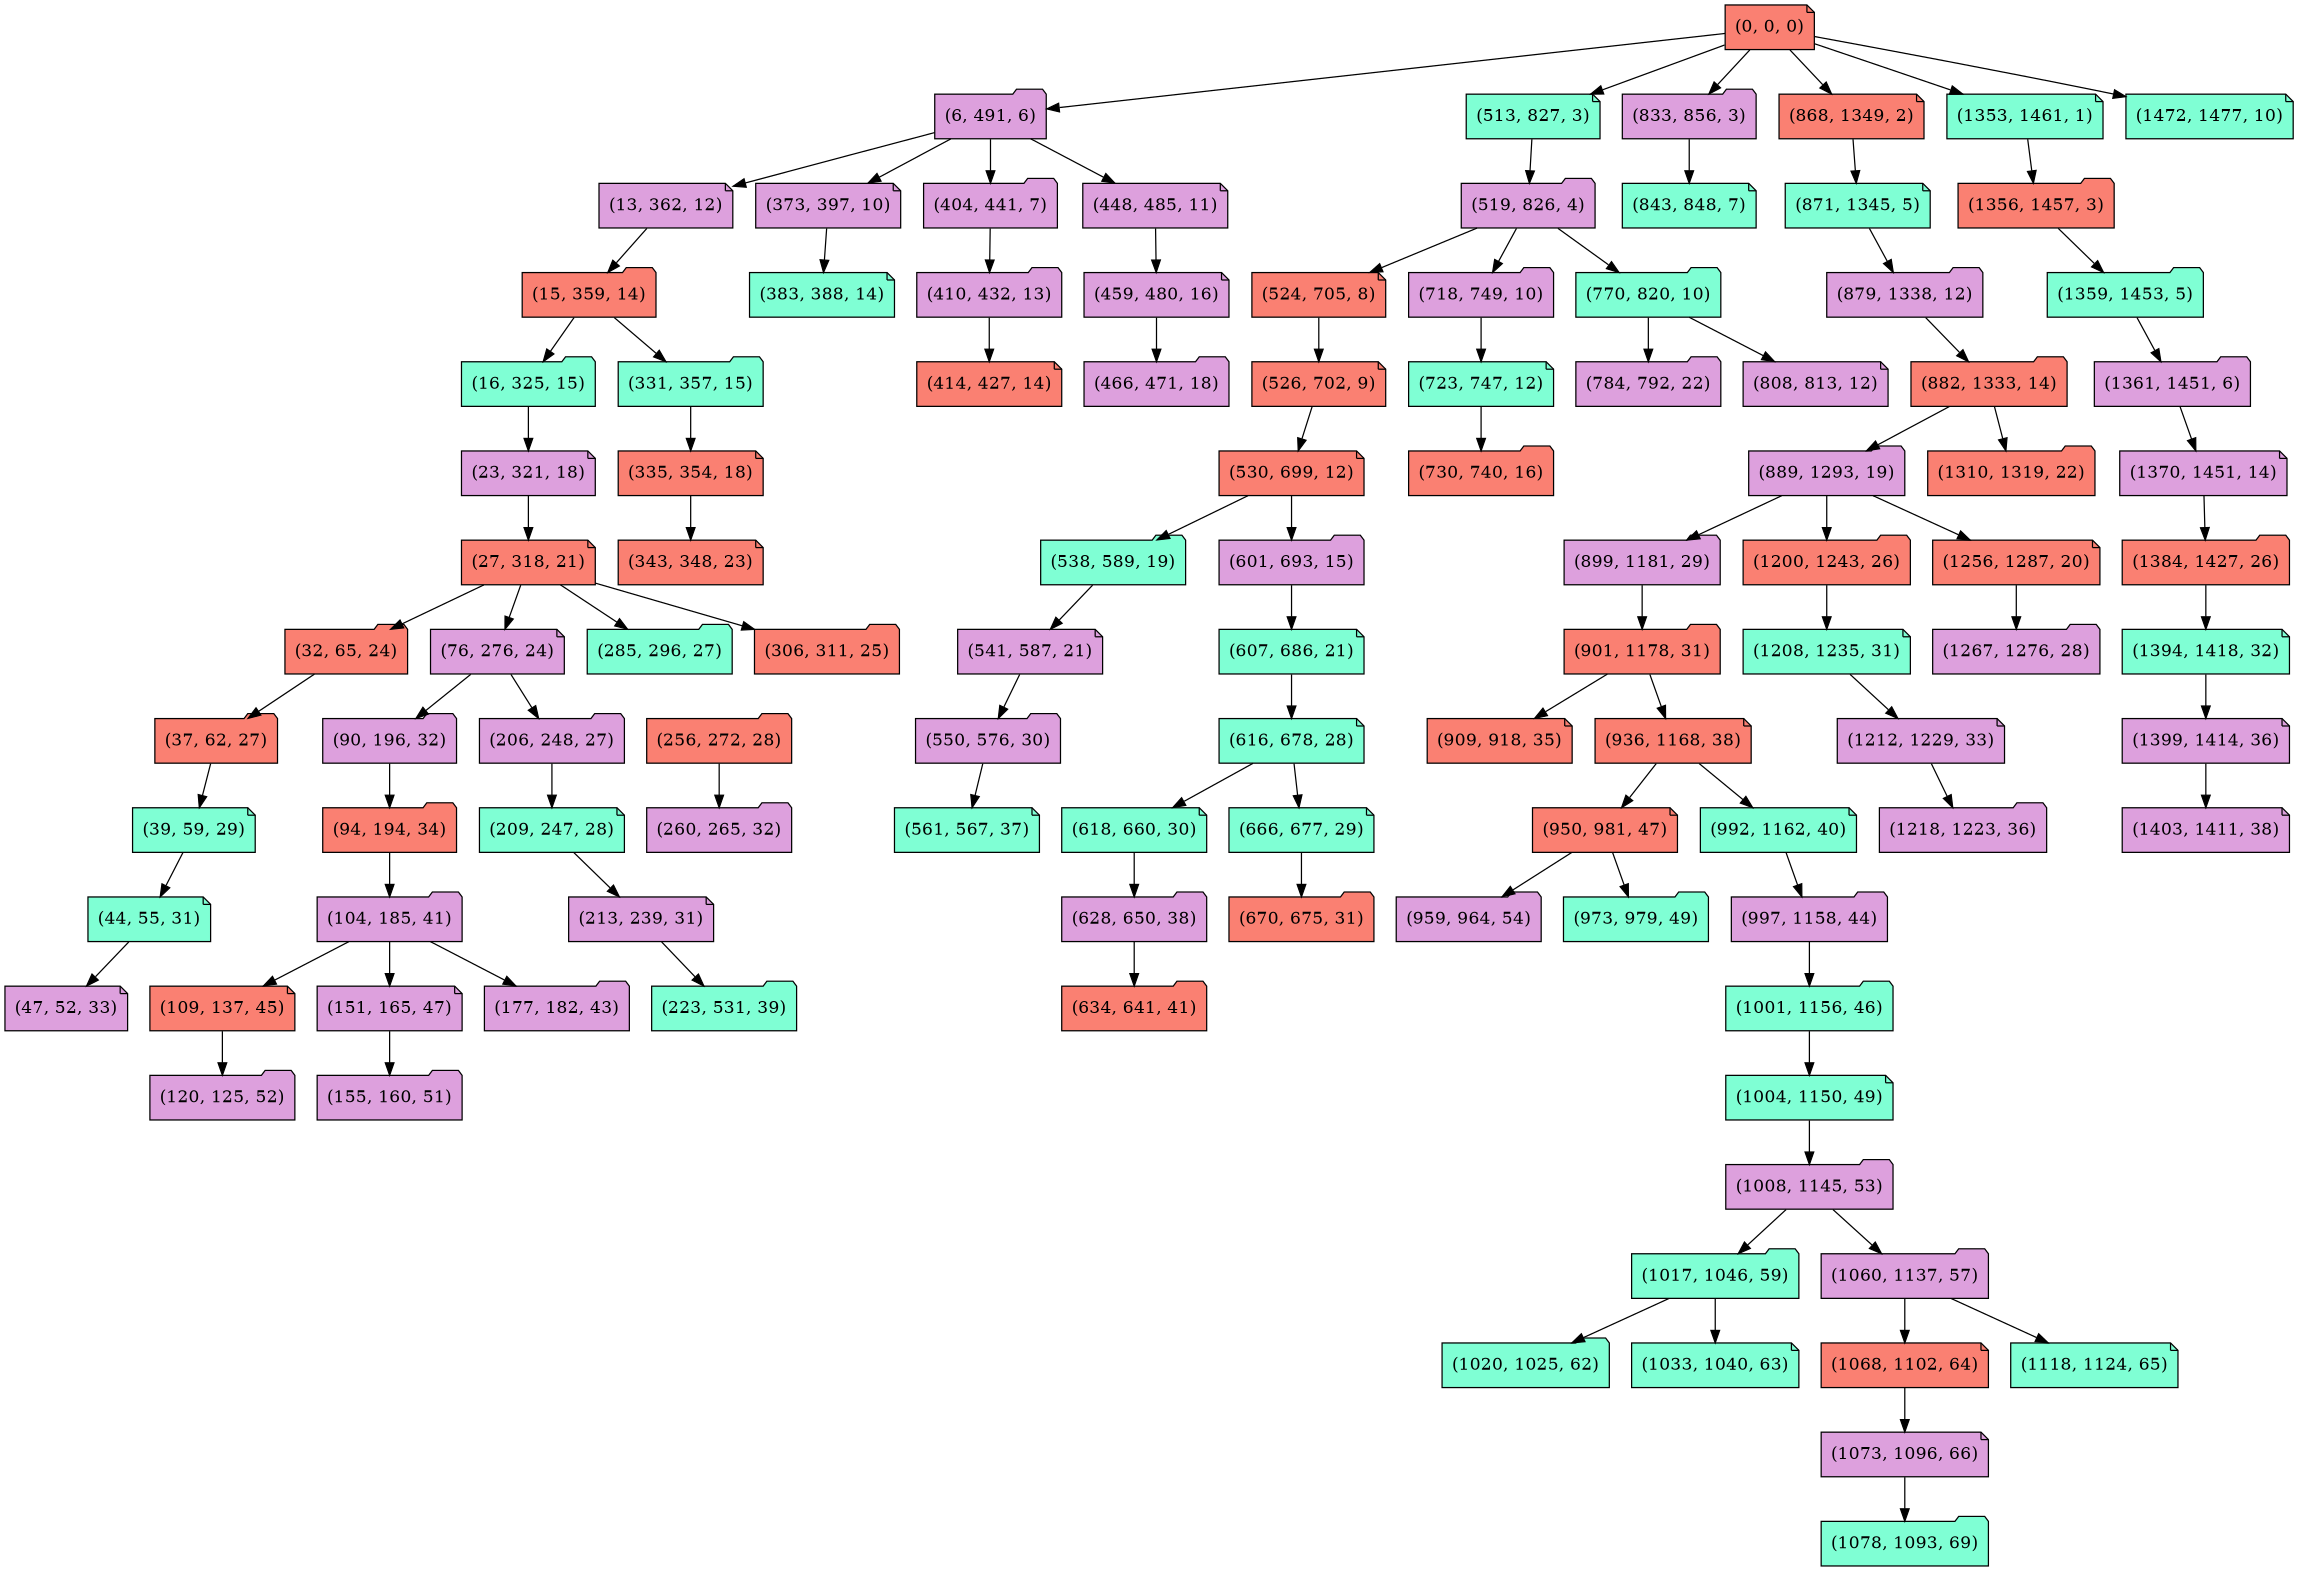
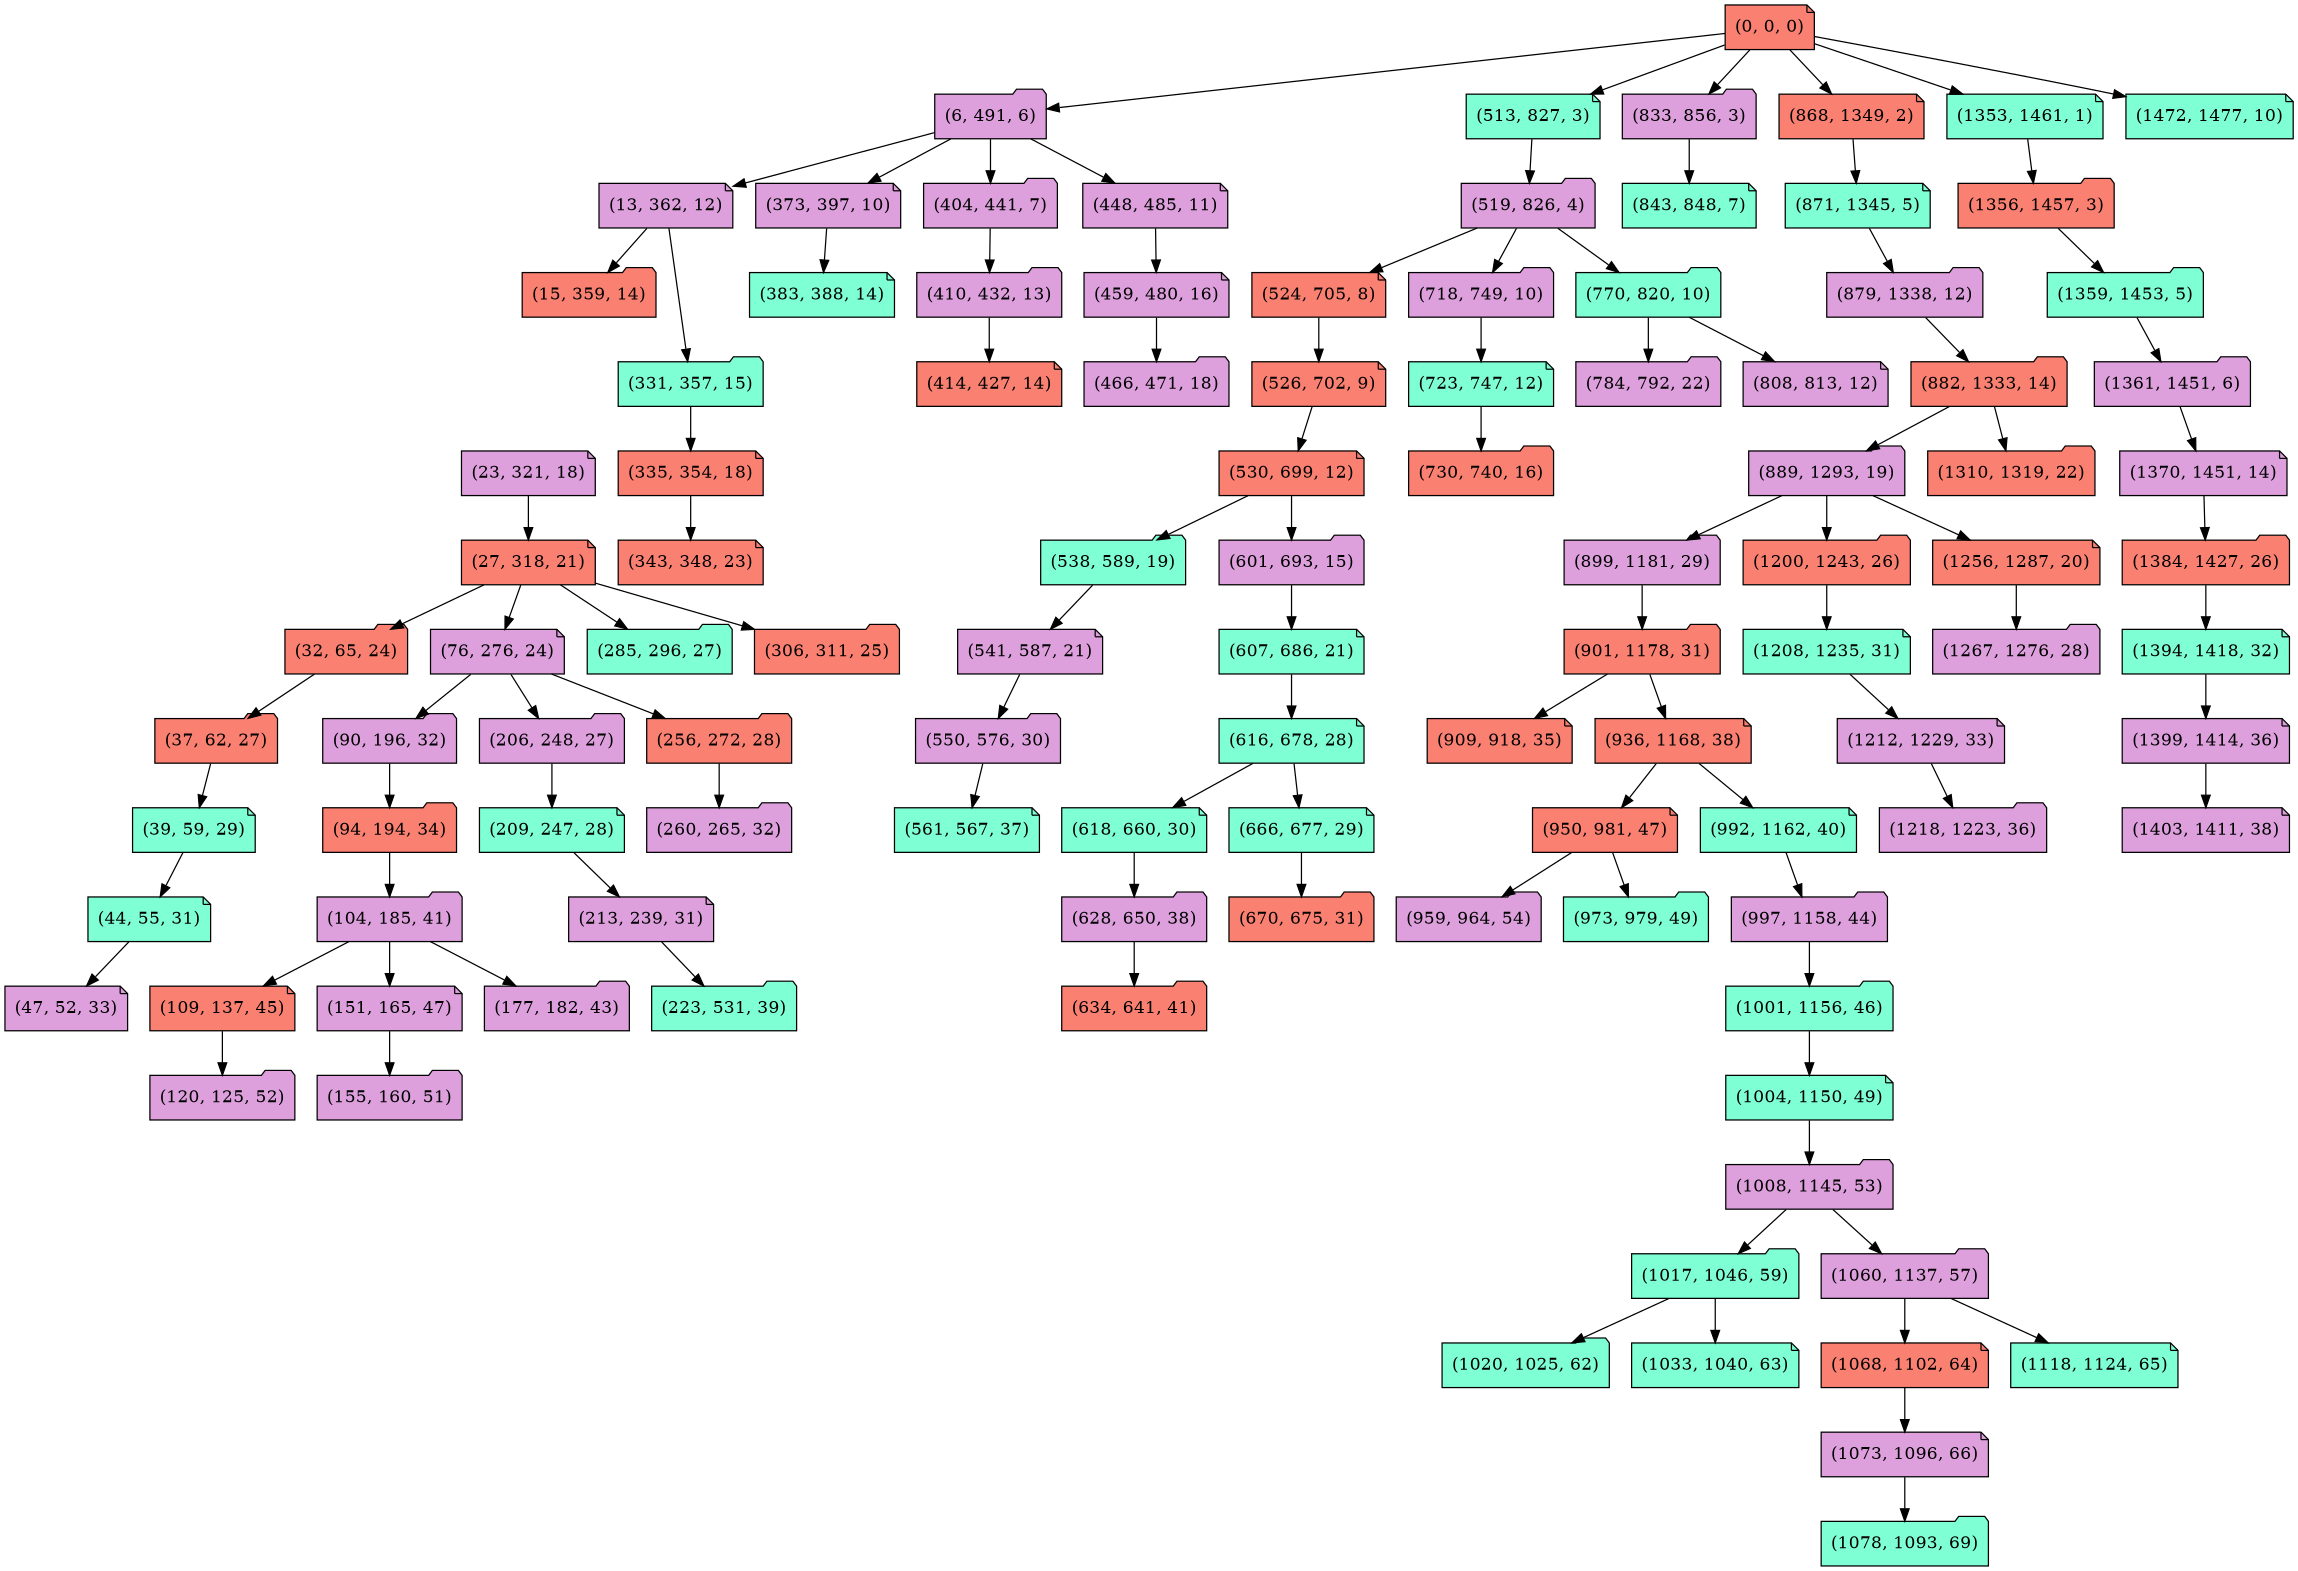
edge "(15, 359, 14)" -> "(331, 357, 15)": now "(13, 362, 12)" -> "(331, 357, 15)"
node "(16, 325, 15)": removed
edge "(76, 276, 24)" -> "(256, 272, 28)": added
